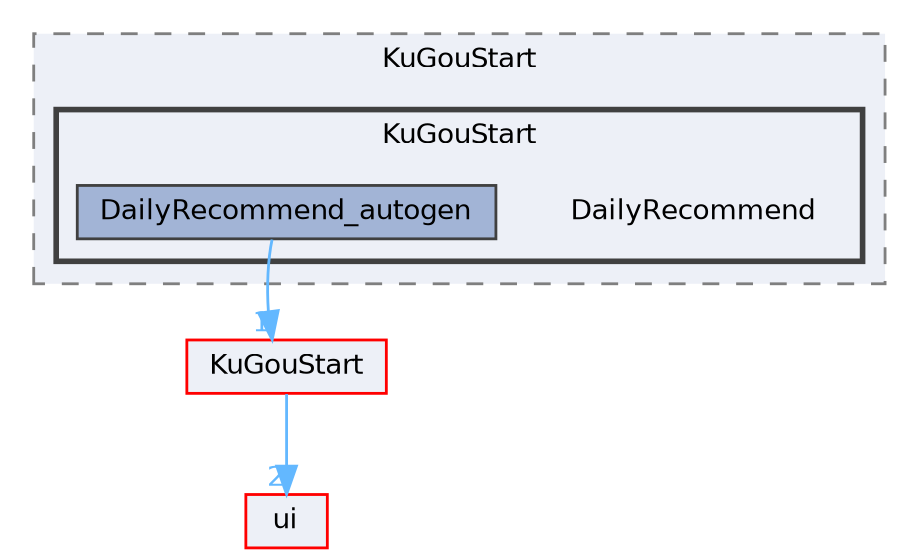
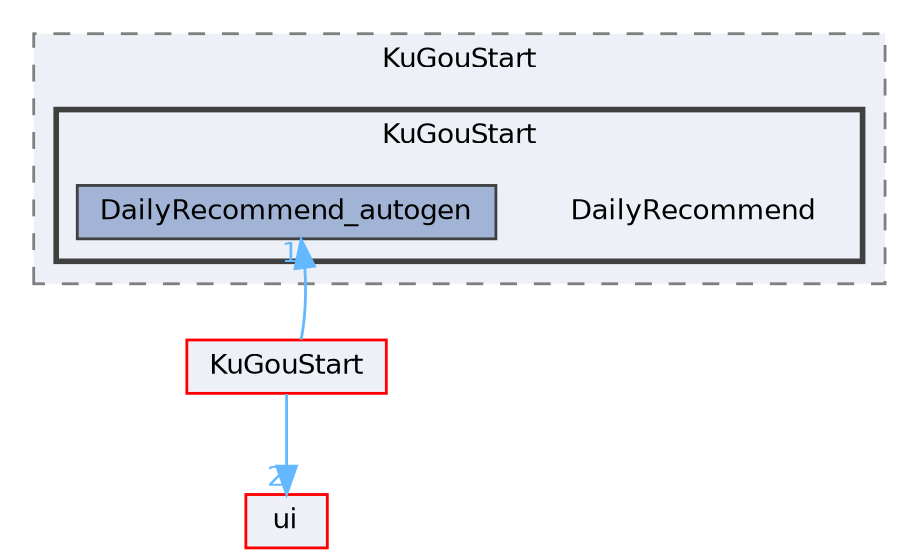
edge "DailyRecommend_autogen" -> "KuGouStart": reversed
